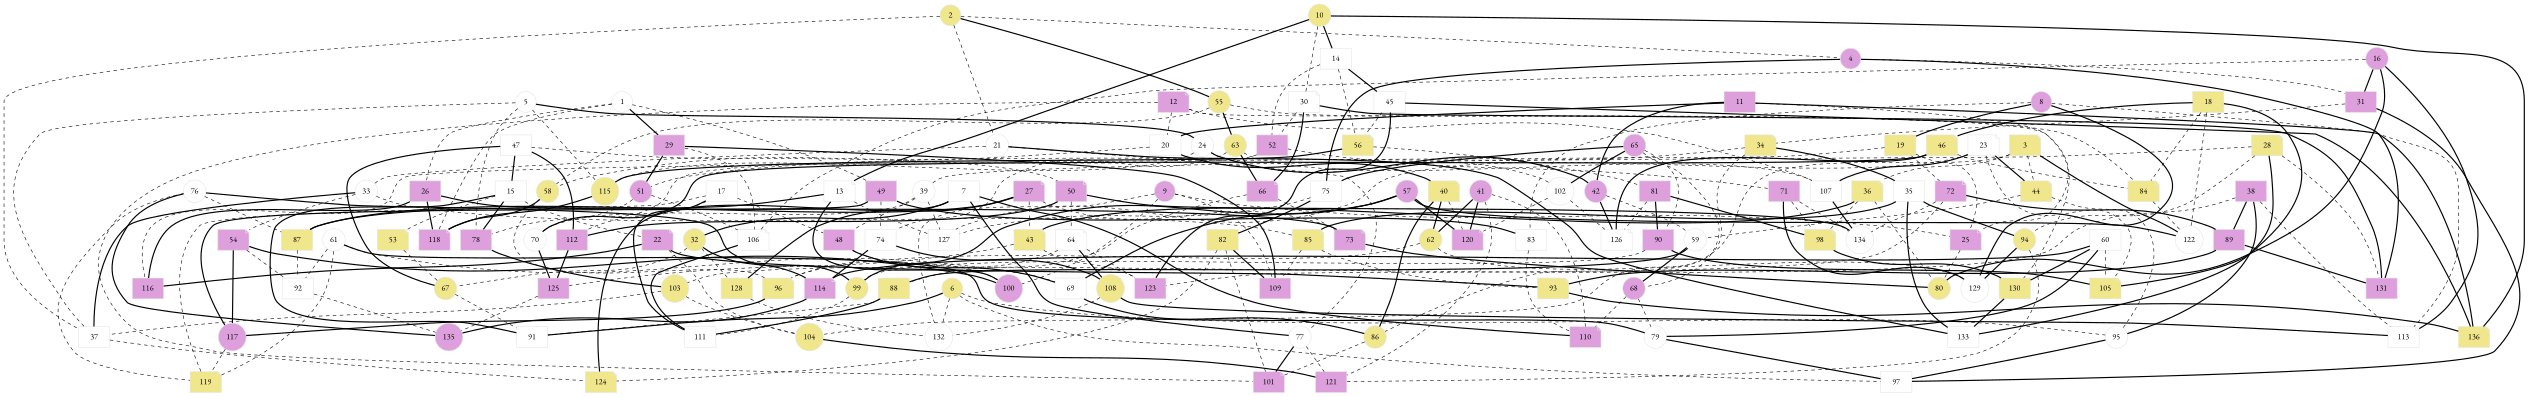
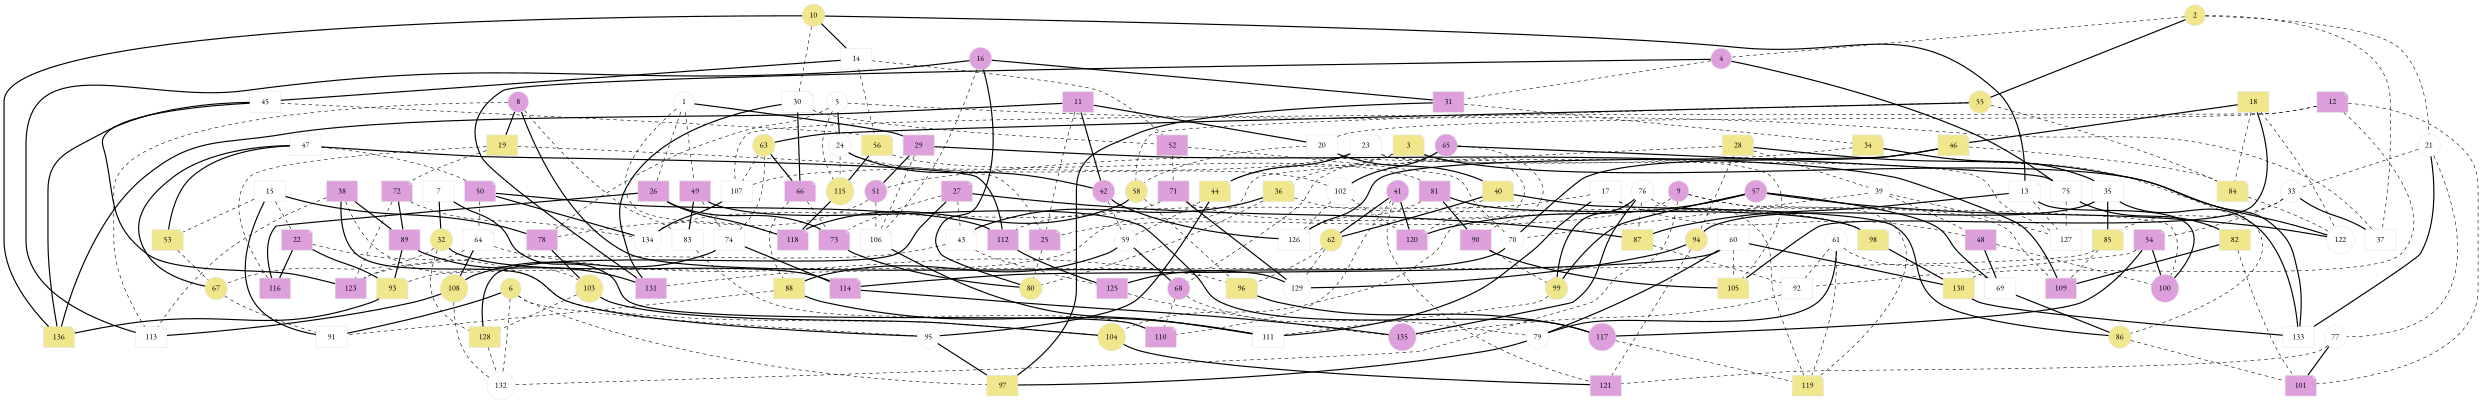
edge "47" -- "15": now "47" -- "53"
edge "23" -- "107": style bold -> dashed
edge "44" -- "95": style dashed -> bold
node "43": fillcolor khaki -> white
edge "7" -- "77": removed
edge "103" -- "37": now "103" -- "128"
edge "103" -- "104": style dashed -> bold
node "124": removed
node "97": fillcolor white -> khaki
